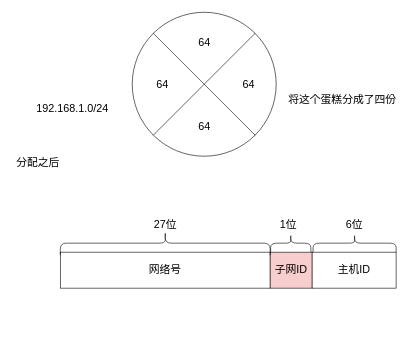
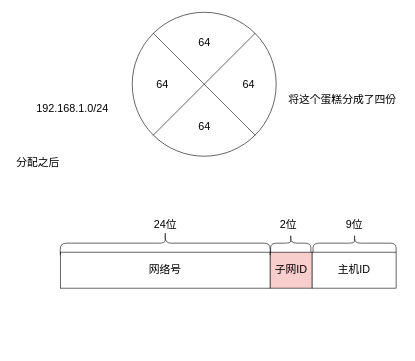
node "27位": label "27位" -> "24位"
node "1位": label "1位" -> "2位"
node "6位": label "6位" -> "9位"
